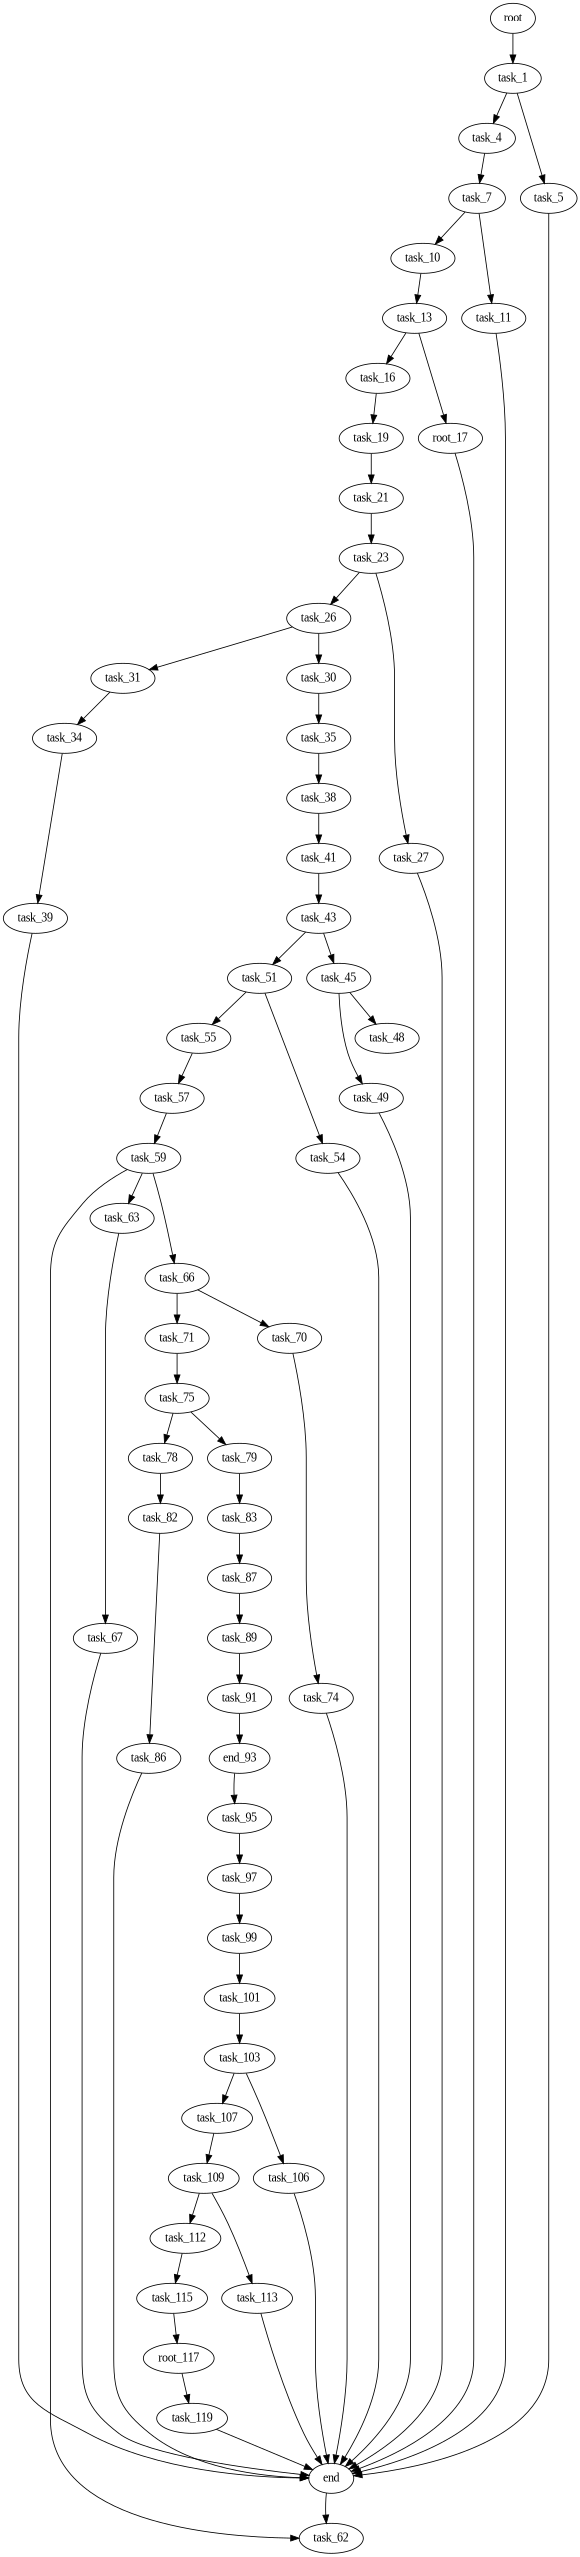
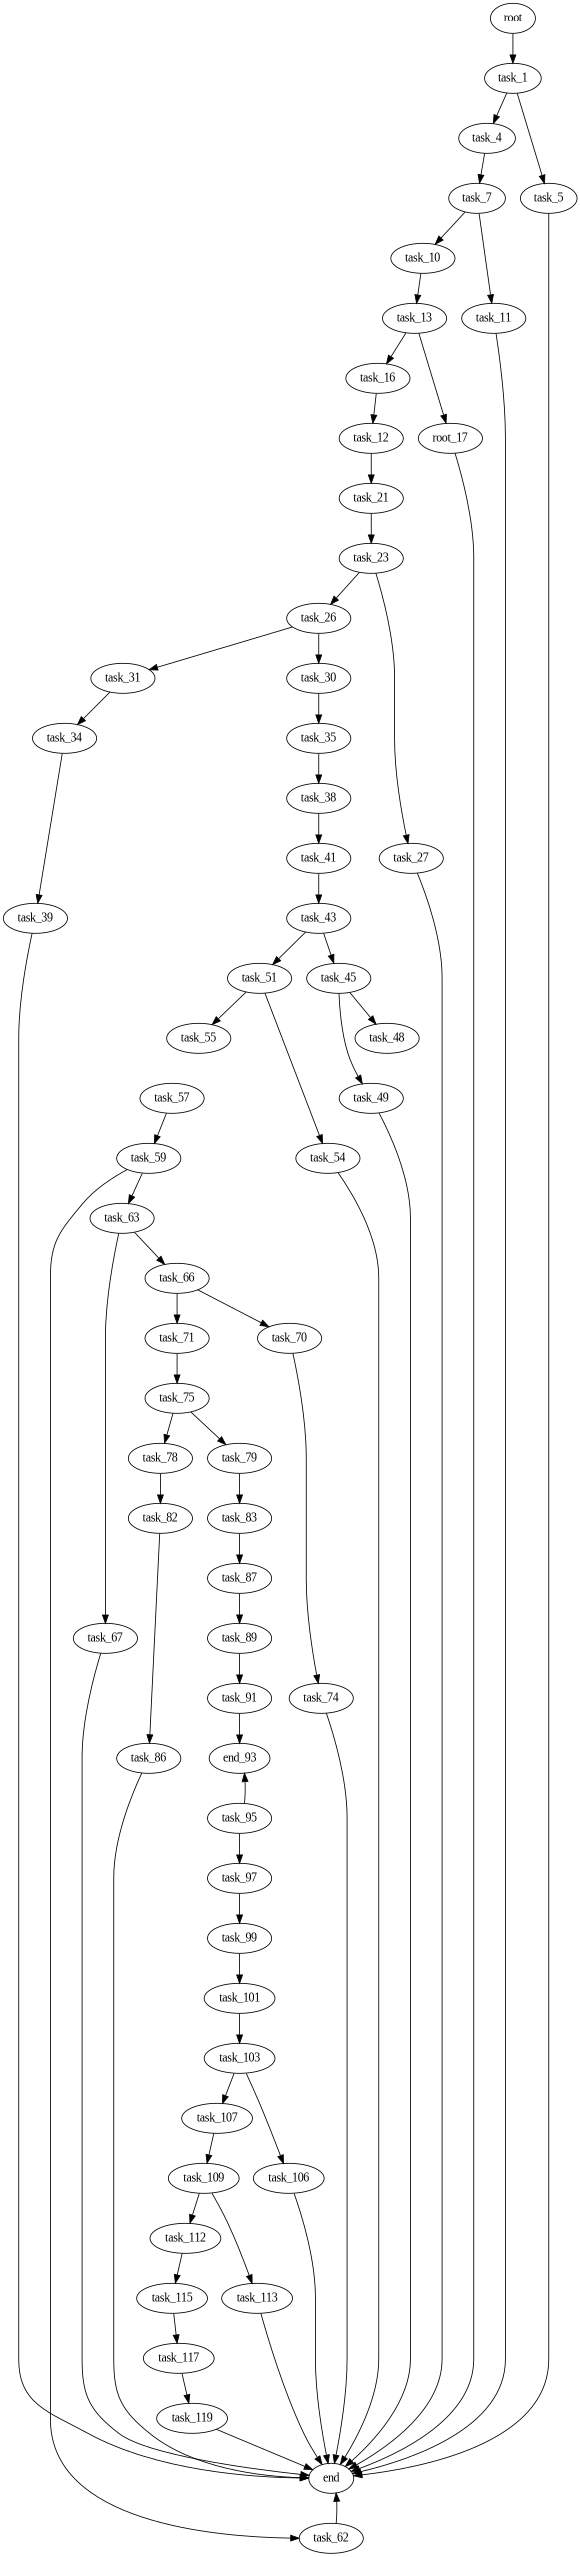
node "task_19": label "task_19" -> "task_12"
edge "task_55" -> "task_57": removed
edge "task_59" -> "task_66": now "task_63" -> "task_66"
edge "end_93" -> "task_95": reversed
node "root_117": label "root_117" -> "task_117"
edge "end" -> "task_62": reversed
